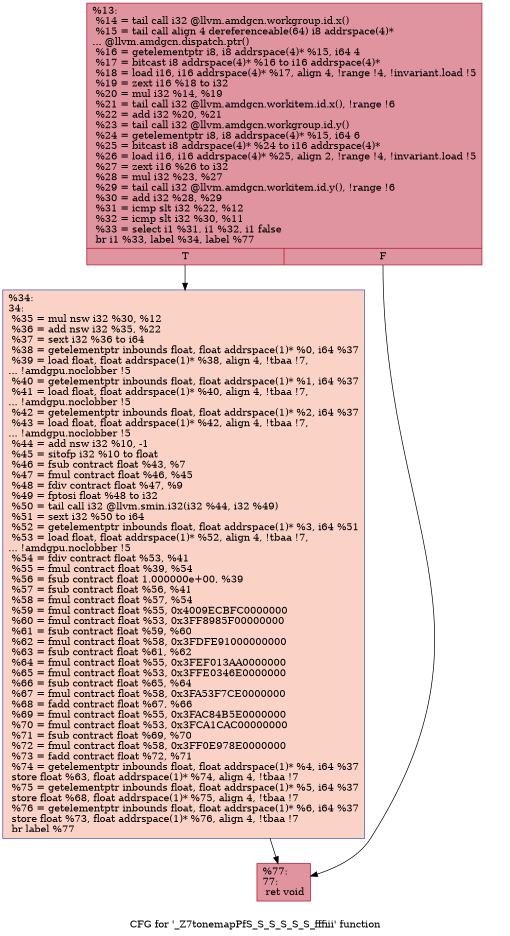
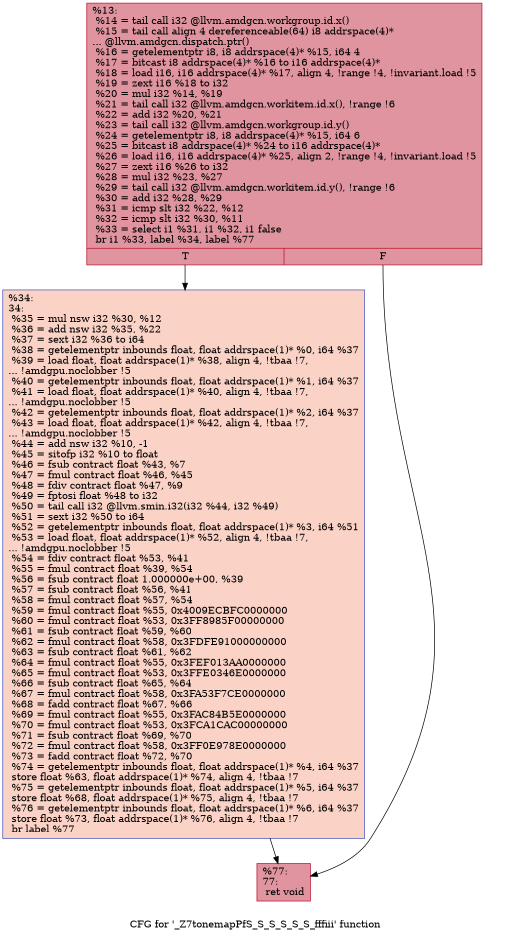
node "%34:": text "%73 = fadd contract float %72, %71" -> "%73 = fadd contract float %72, %70"
